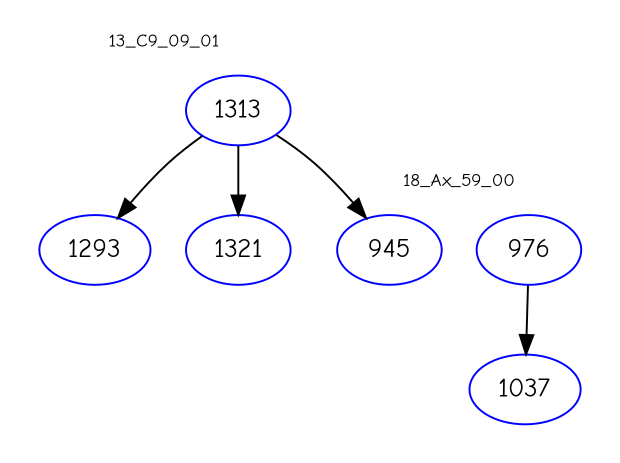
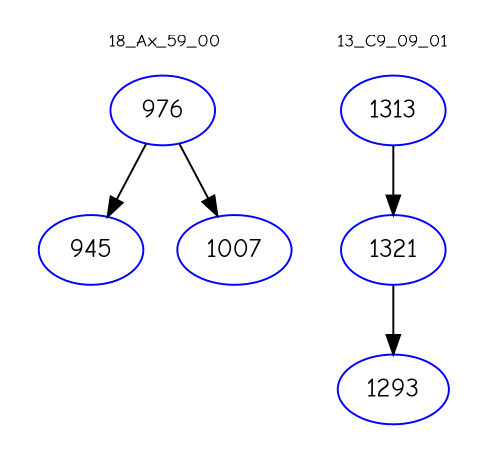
edge "1313" -> "1293": now "1321" -> "1293"
edge "1313" -> "945": now "976" -> "945"
node "1037": label "1037" -> "1007"
